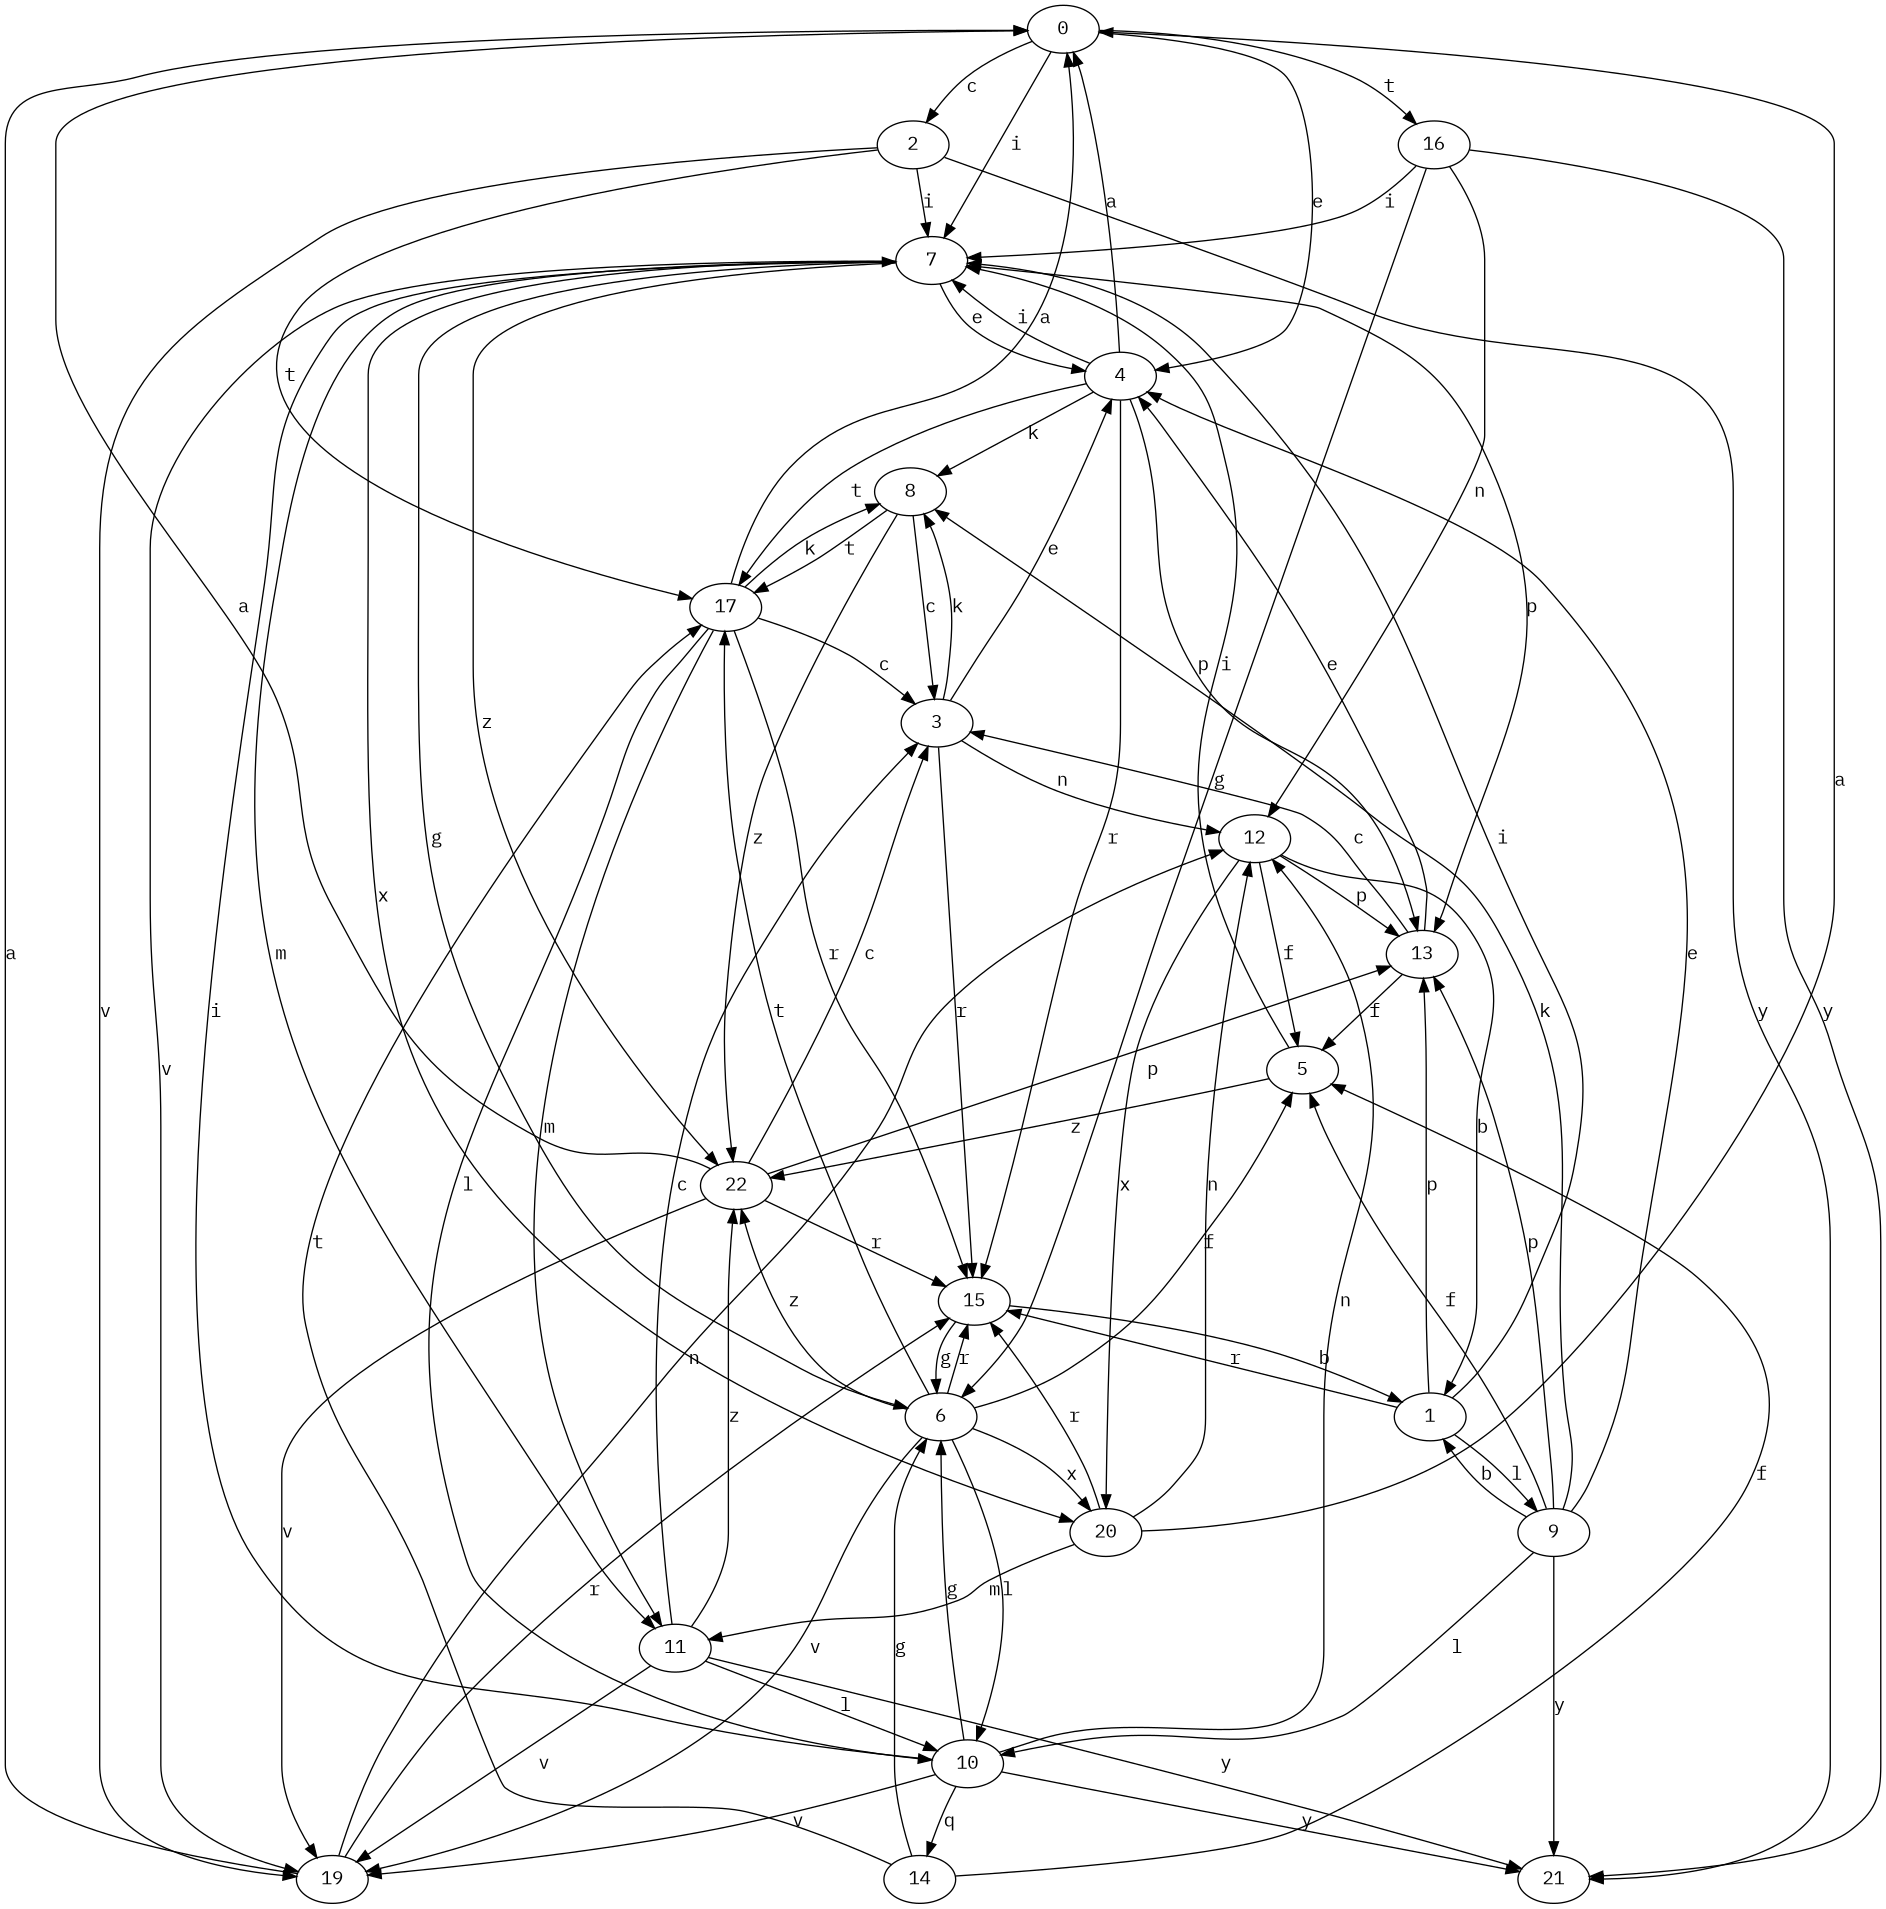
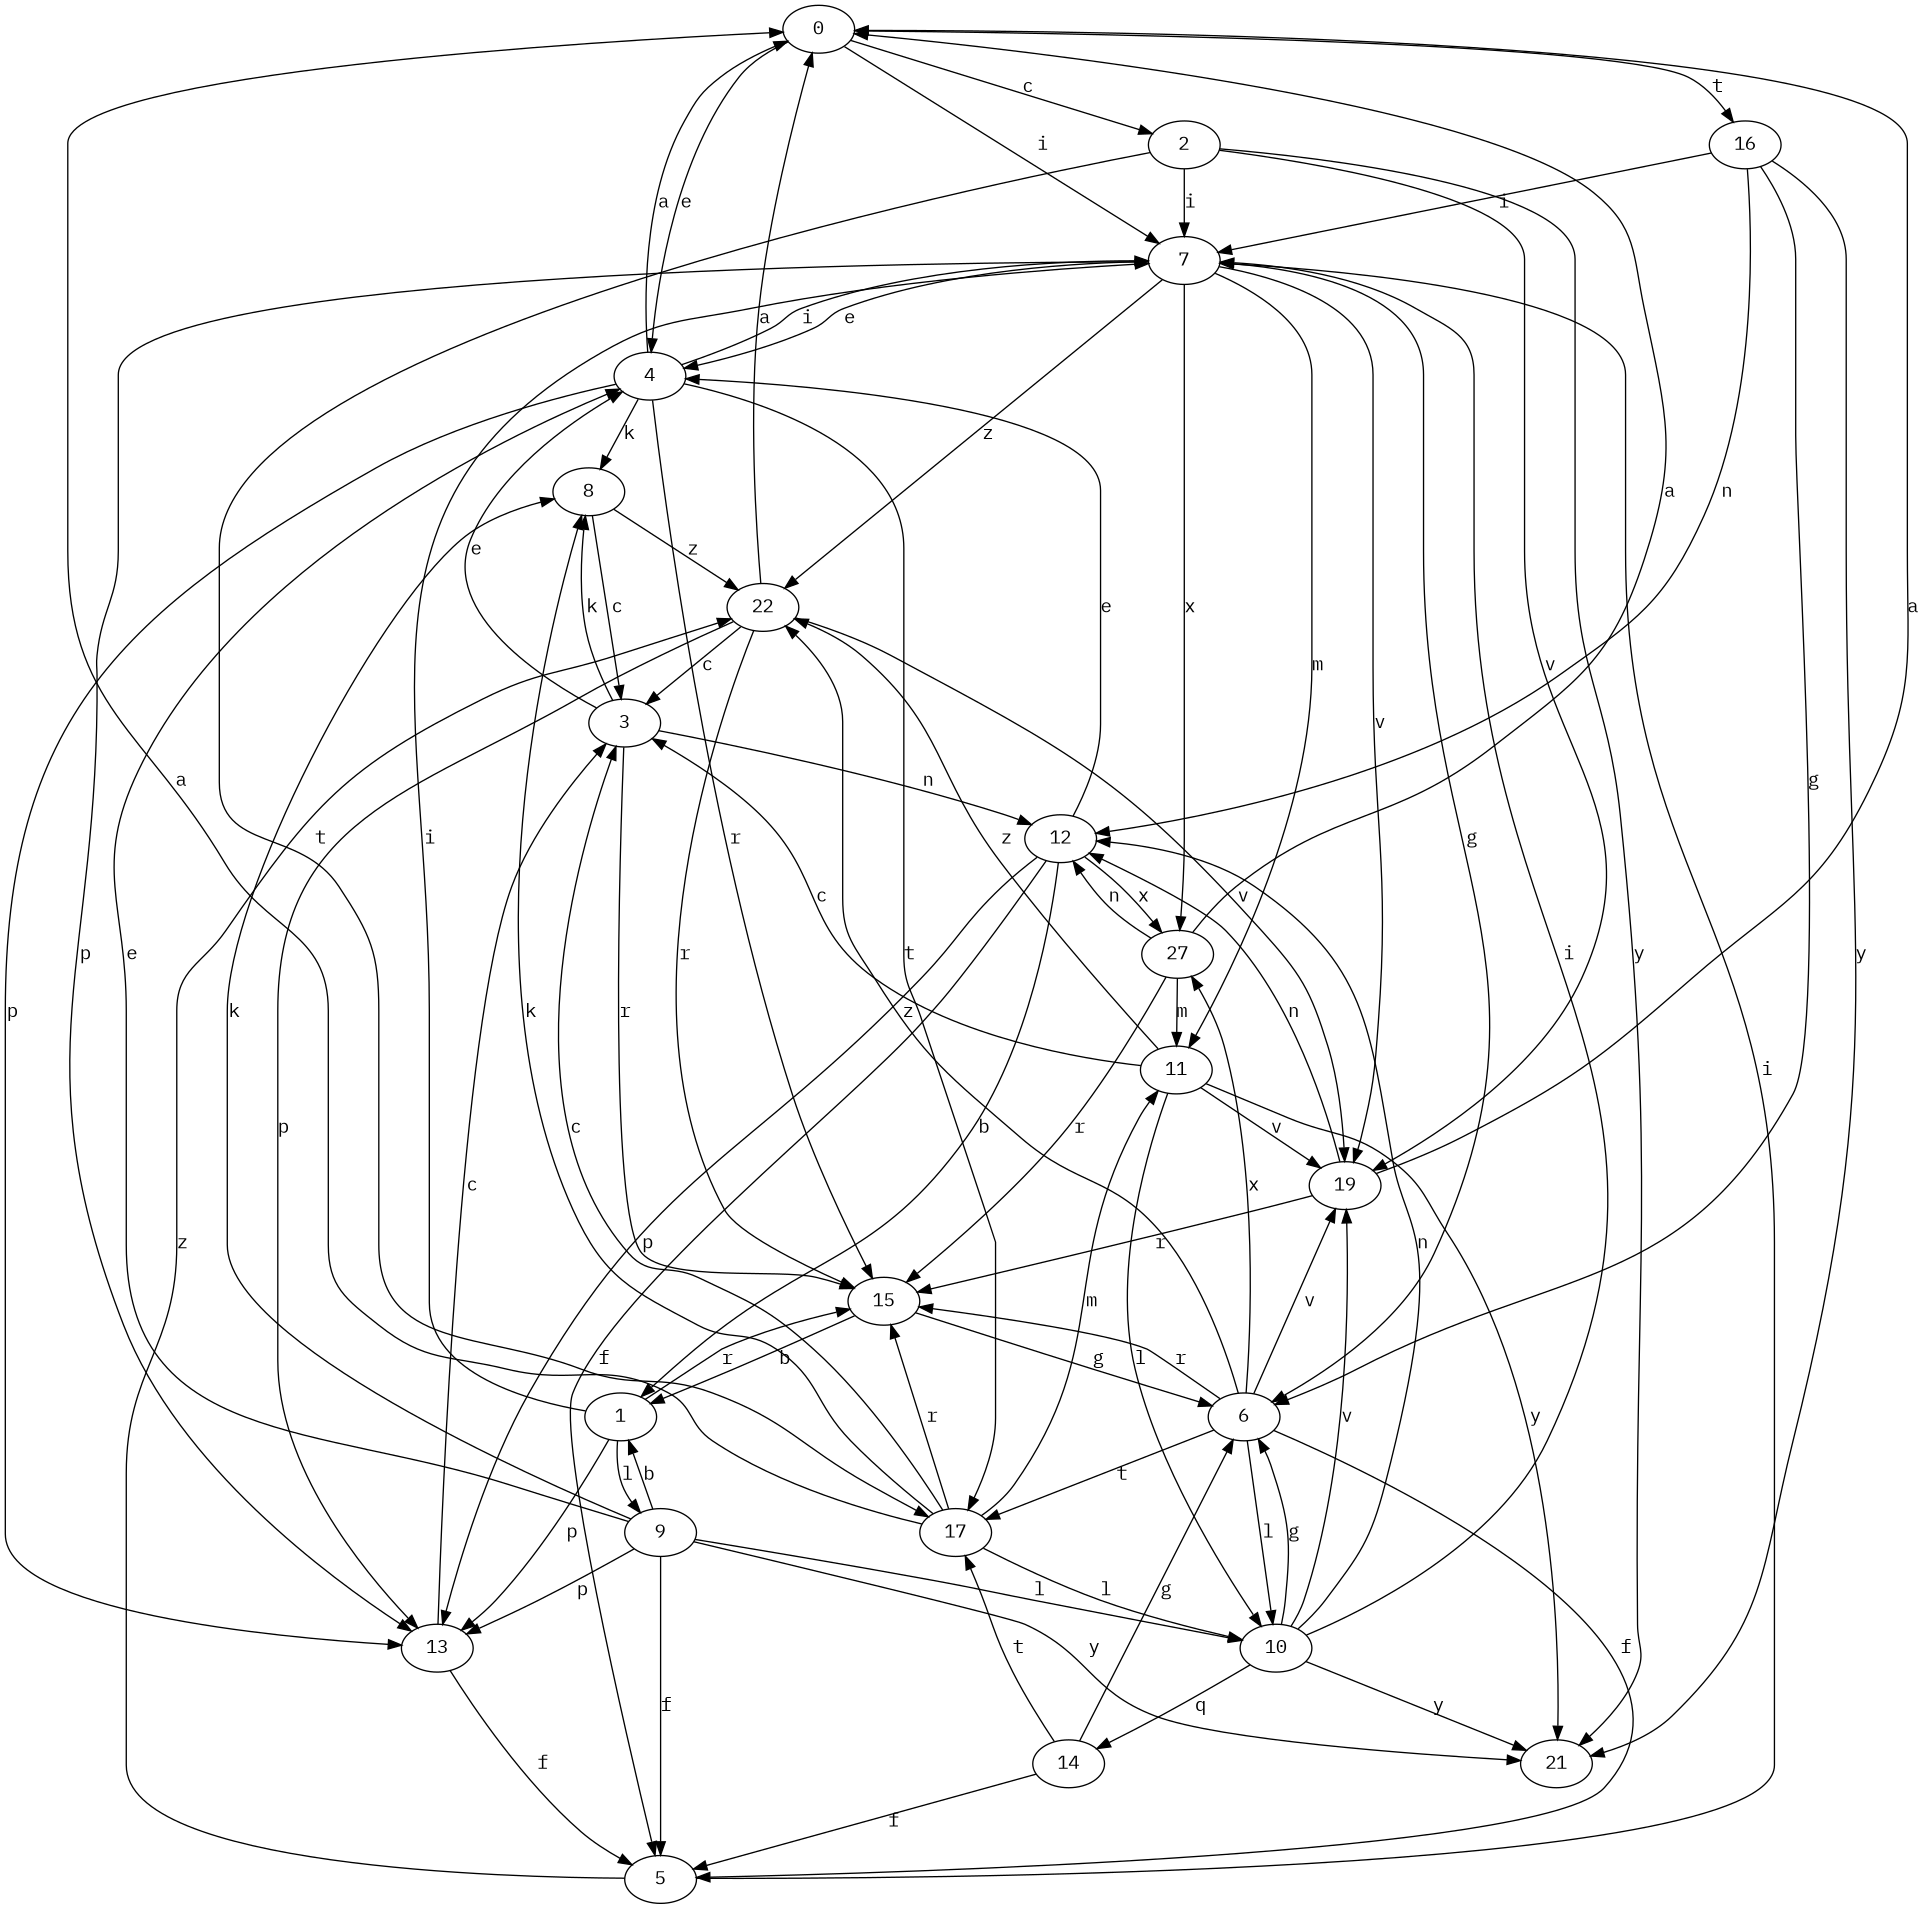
edge "8" -> "17": removed, label "t"
edge "13" -> "4": now "12" -> "4"
node "20": label "20" -> "27"
